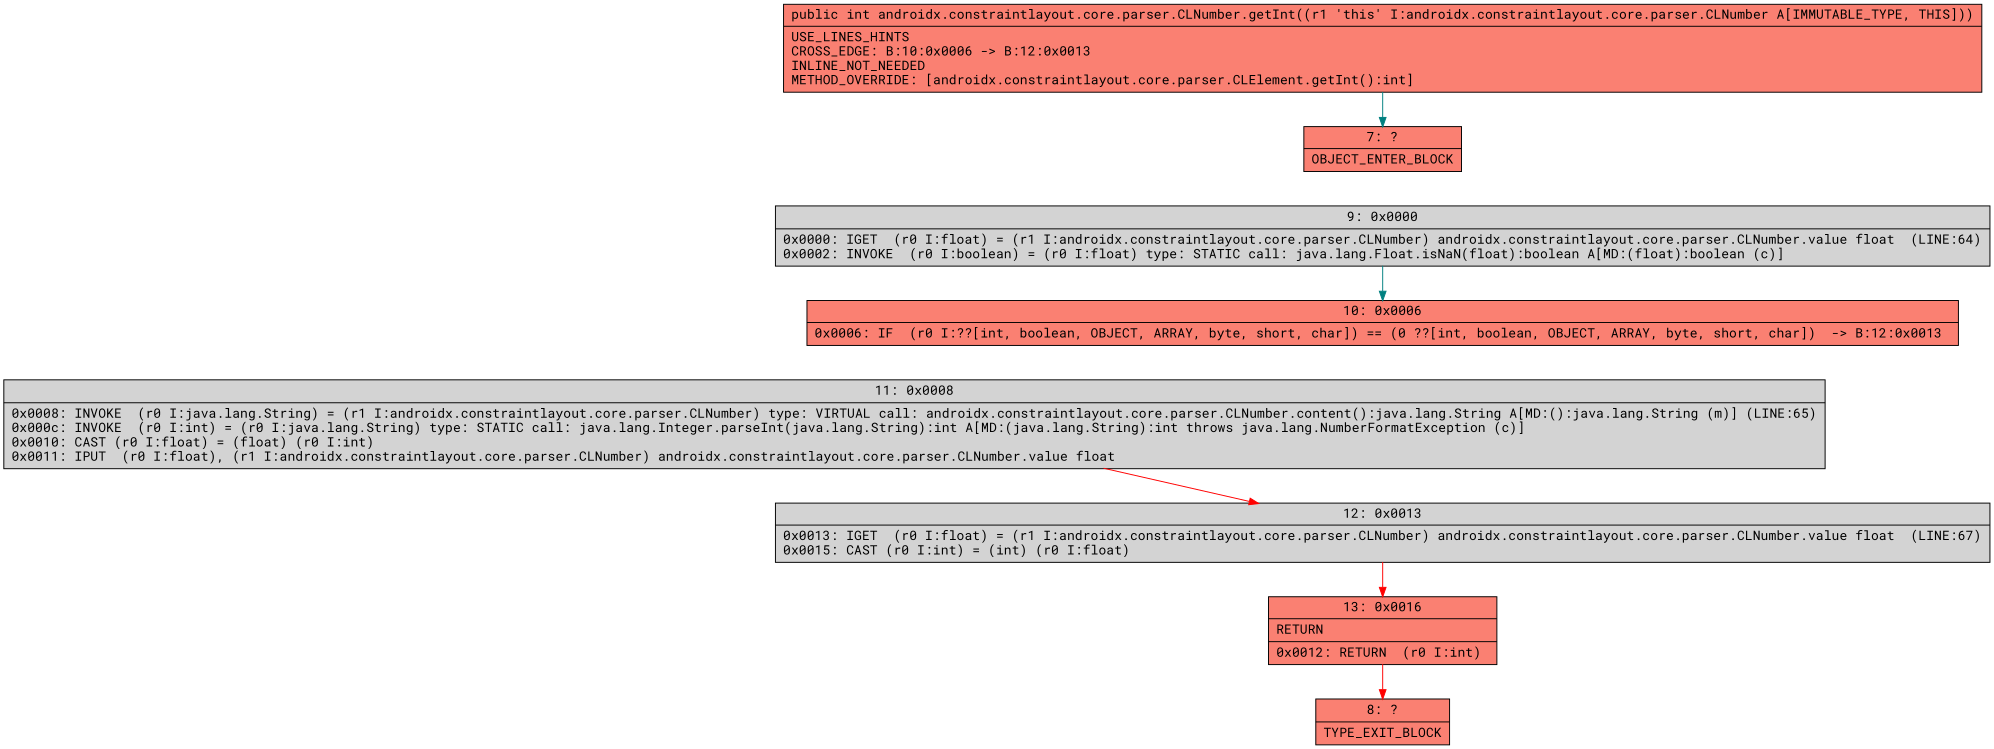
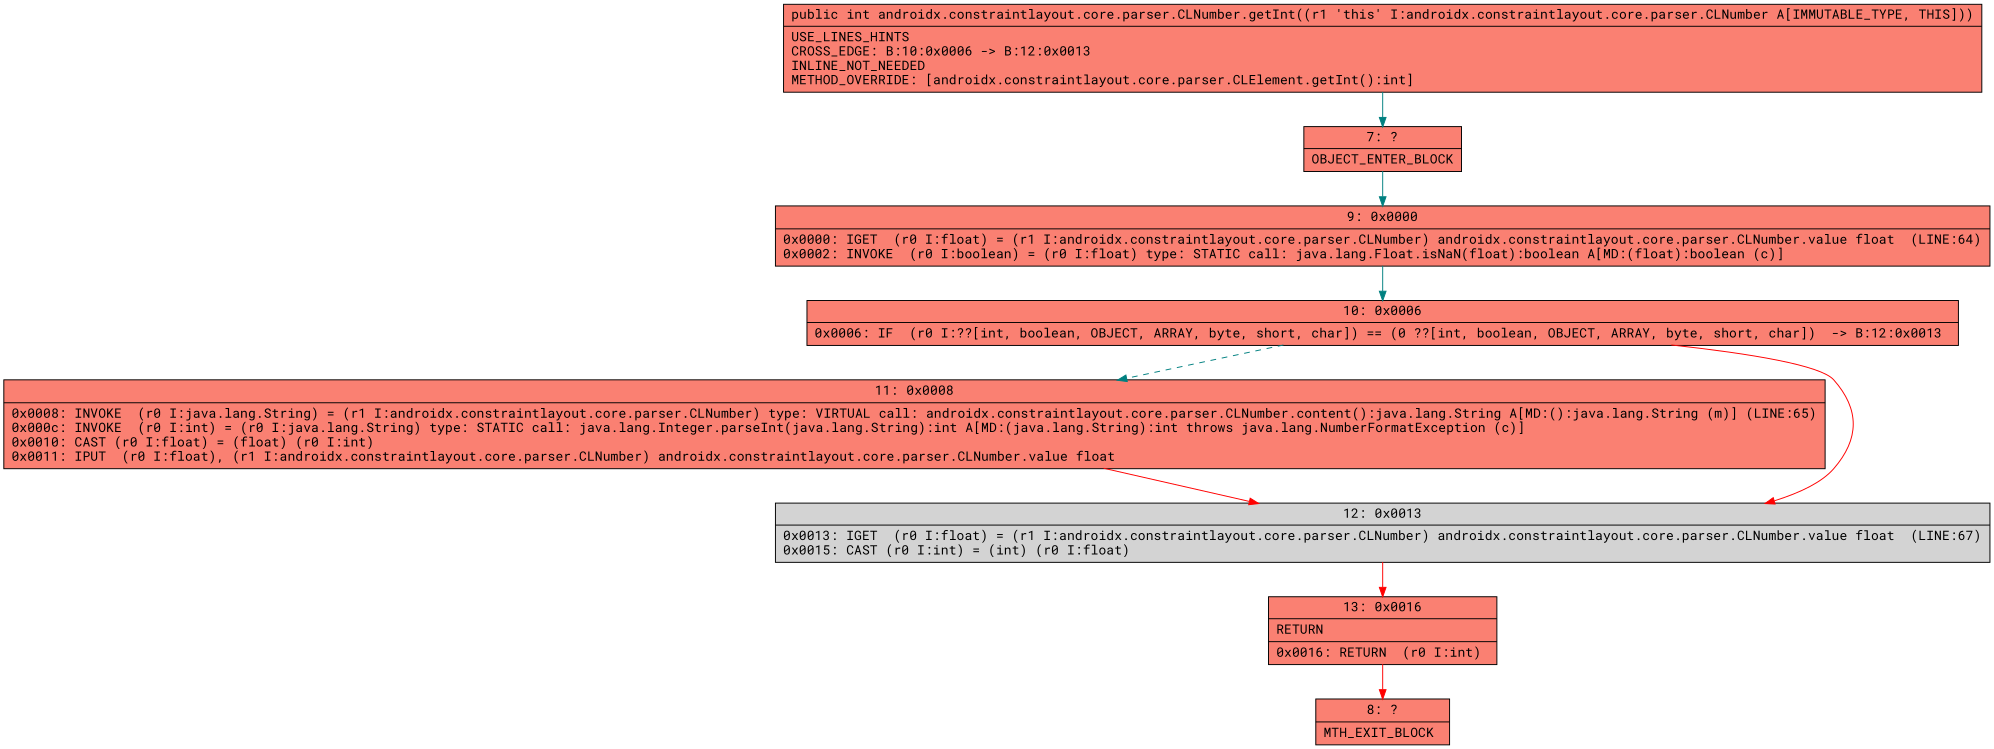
edge "7: ?" -> "9: 0x0000": added
node "9: 0x0000": fillcolor lightgrey -> salmon
edge "10: 0x0006" -> "11: 0x0008": added
edge "10: 0x0006" -> "12: 0x0013": added
node "11: 0x0008": fillcolor lightgrey -> salmon
node "13: 0x0016": text "0x0012: RETURN  (r0 I:int)" -> "0x0016: RETURN  (r0 I:int)"
node "8: ?": text "TYPE_EXIT_BLOCK" -> "MTH_EXIT_BLOCK"
